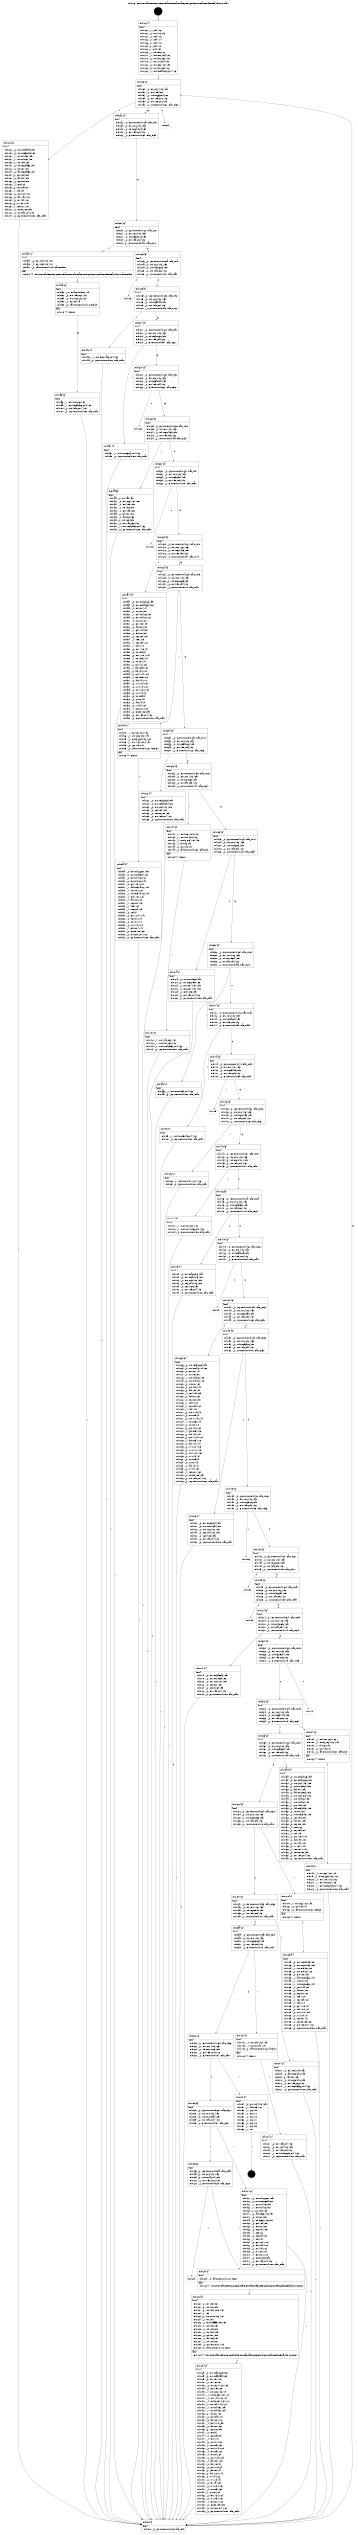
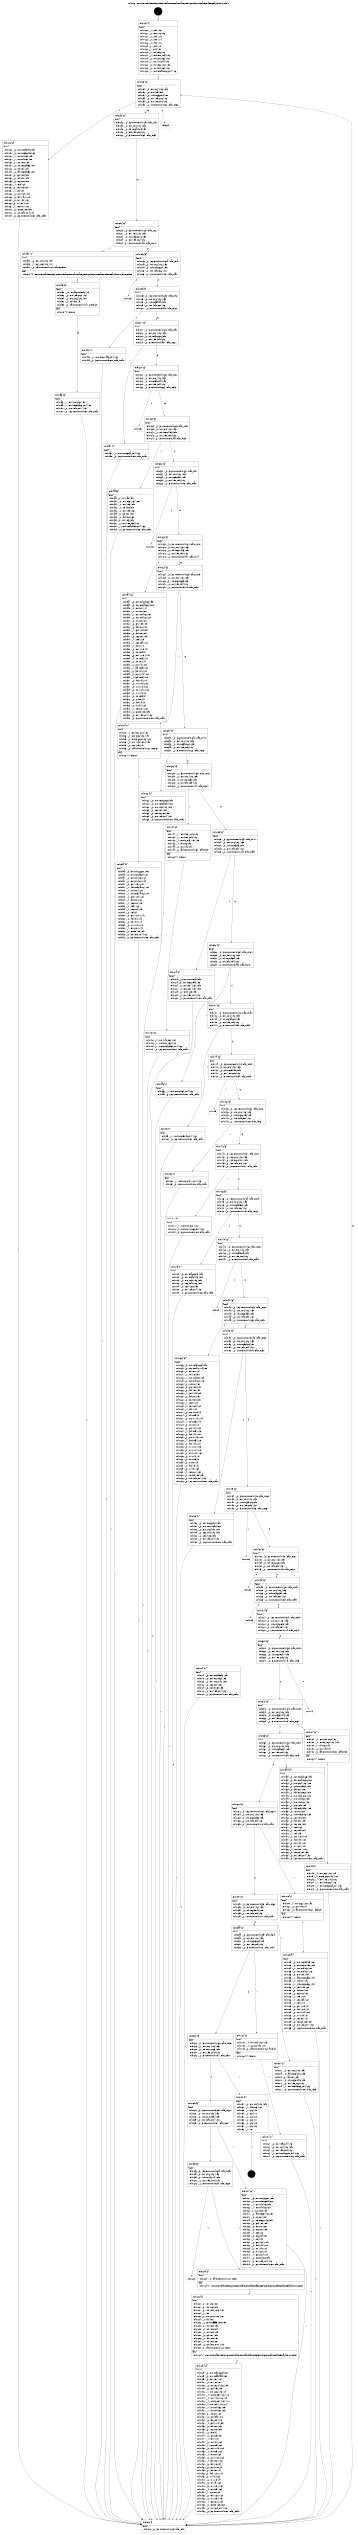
edge "0x401514 [25]" -> "0x401779 [27]": removed, label "1"
